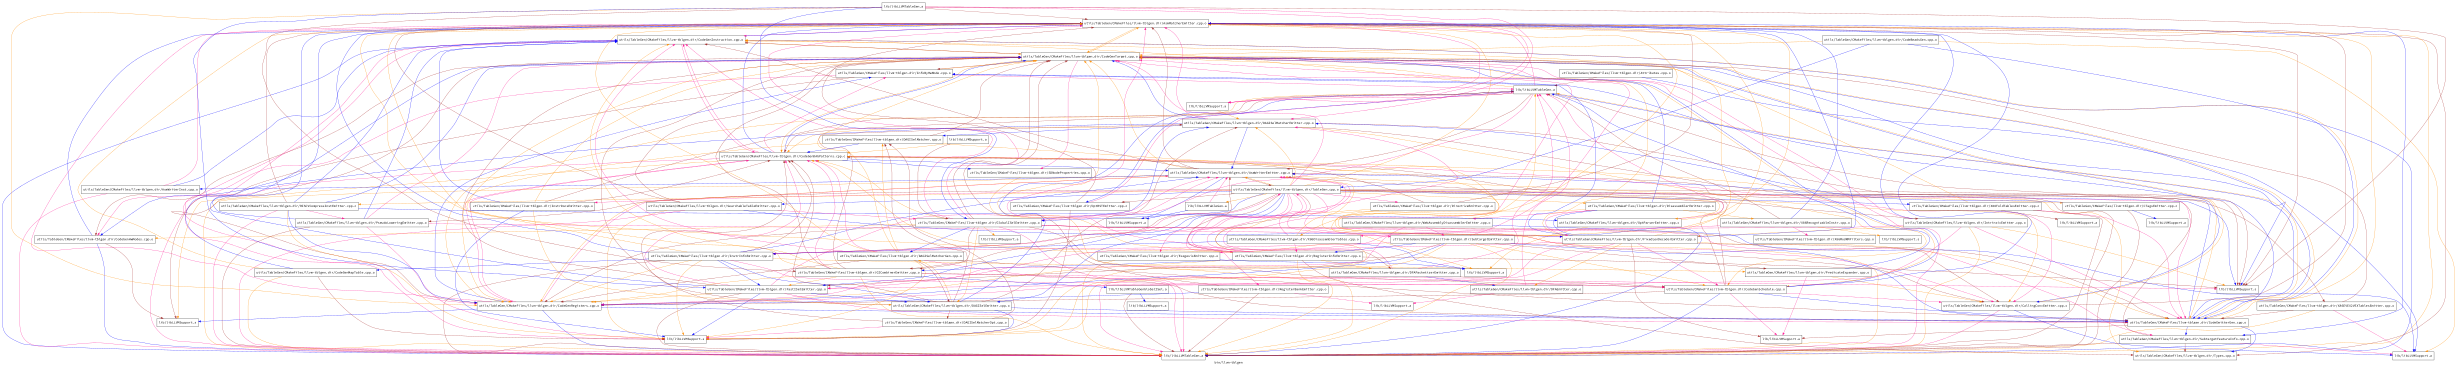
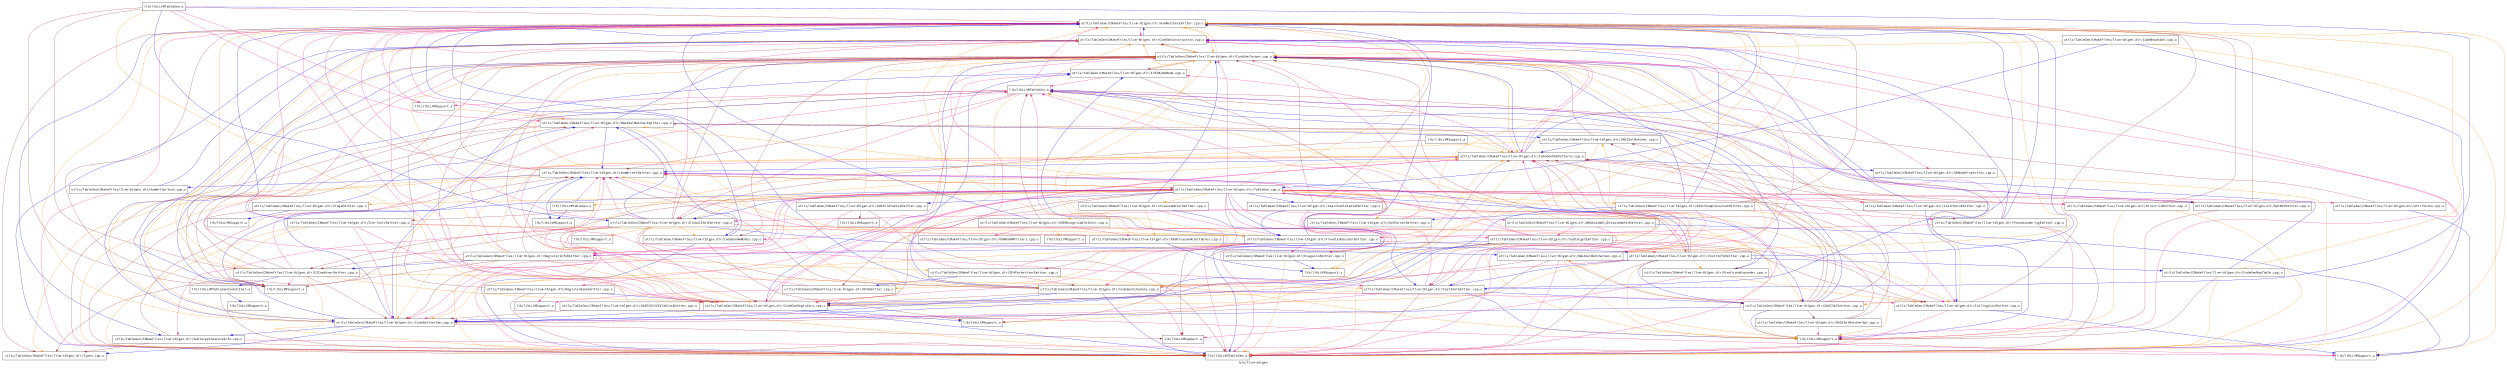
edge "utils/TableGen/CMakeFiles/llvm-tblgen.dir/TableGen.cpp.o" -> "utils/TableGen/CMakeFiles/llvm-tblgen.dir/Attributes.cpp.o": added
edge "utils/TableGen/CMakeFiles/llvm-tblgen.dir/TableGen.cpp.o" -> "utils/TableGen/CMakeFiles/llvm-tblgen.dir/DFAEmitter.cpp.o": added
